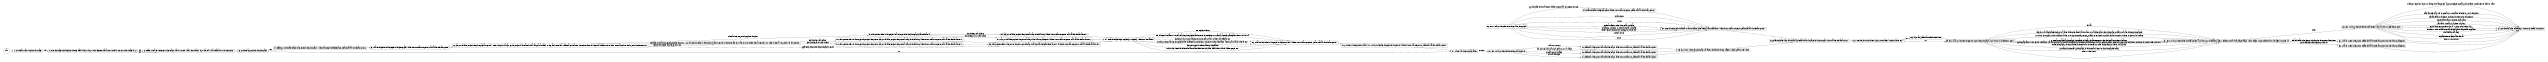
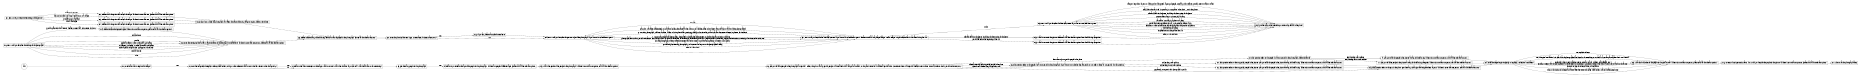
edge "T17: Where was the photograph taken:" -> "T21: How would you describe the settings of the picture?": removed, label "Outdoor"
edge "T3: Are there any people in the photograph?" -> "T17: Where was the photograph taken:": removed, label "No"
